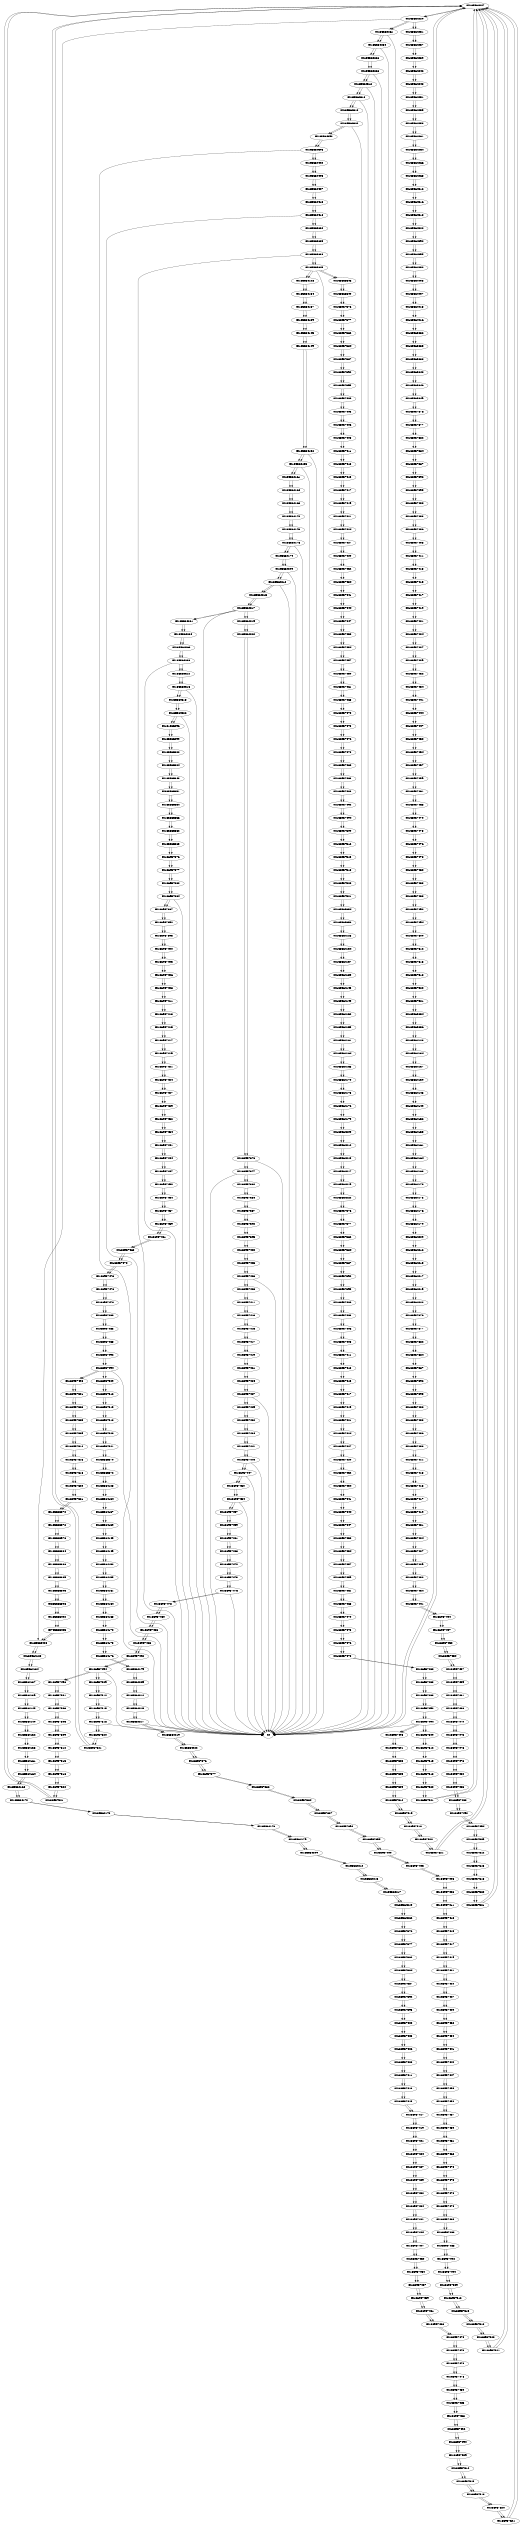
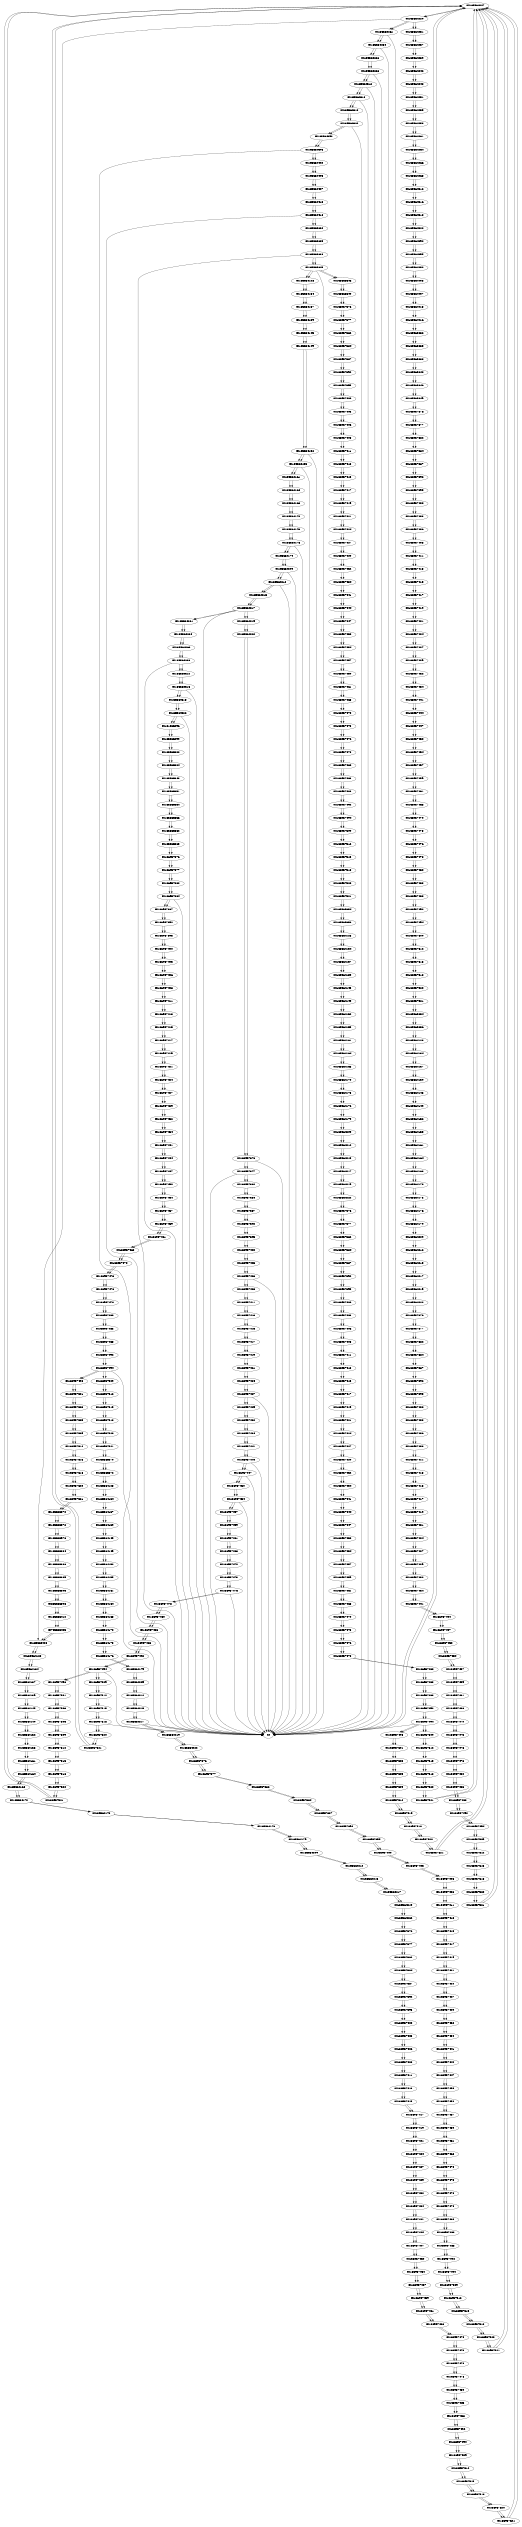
node "0x335565351": label "0x335565351" -> "0x135565351"
node "0x135565402": label "0x135565402" -> "0x135565412"
